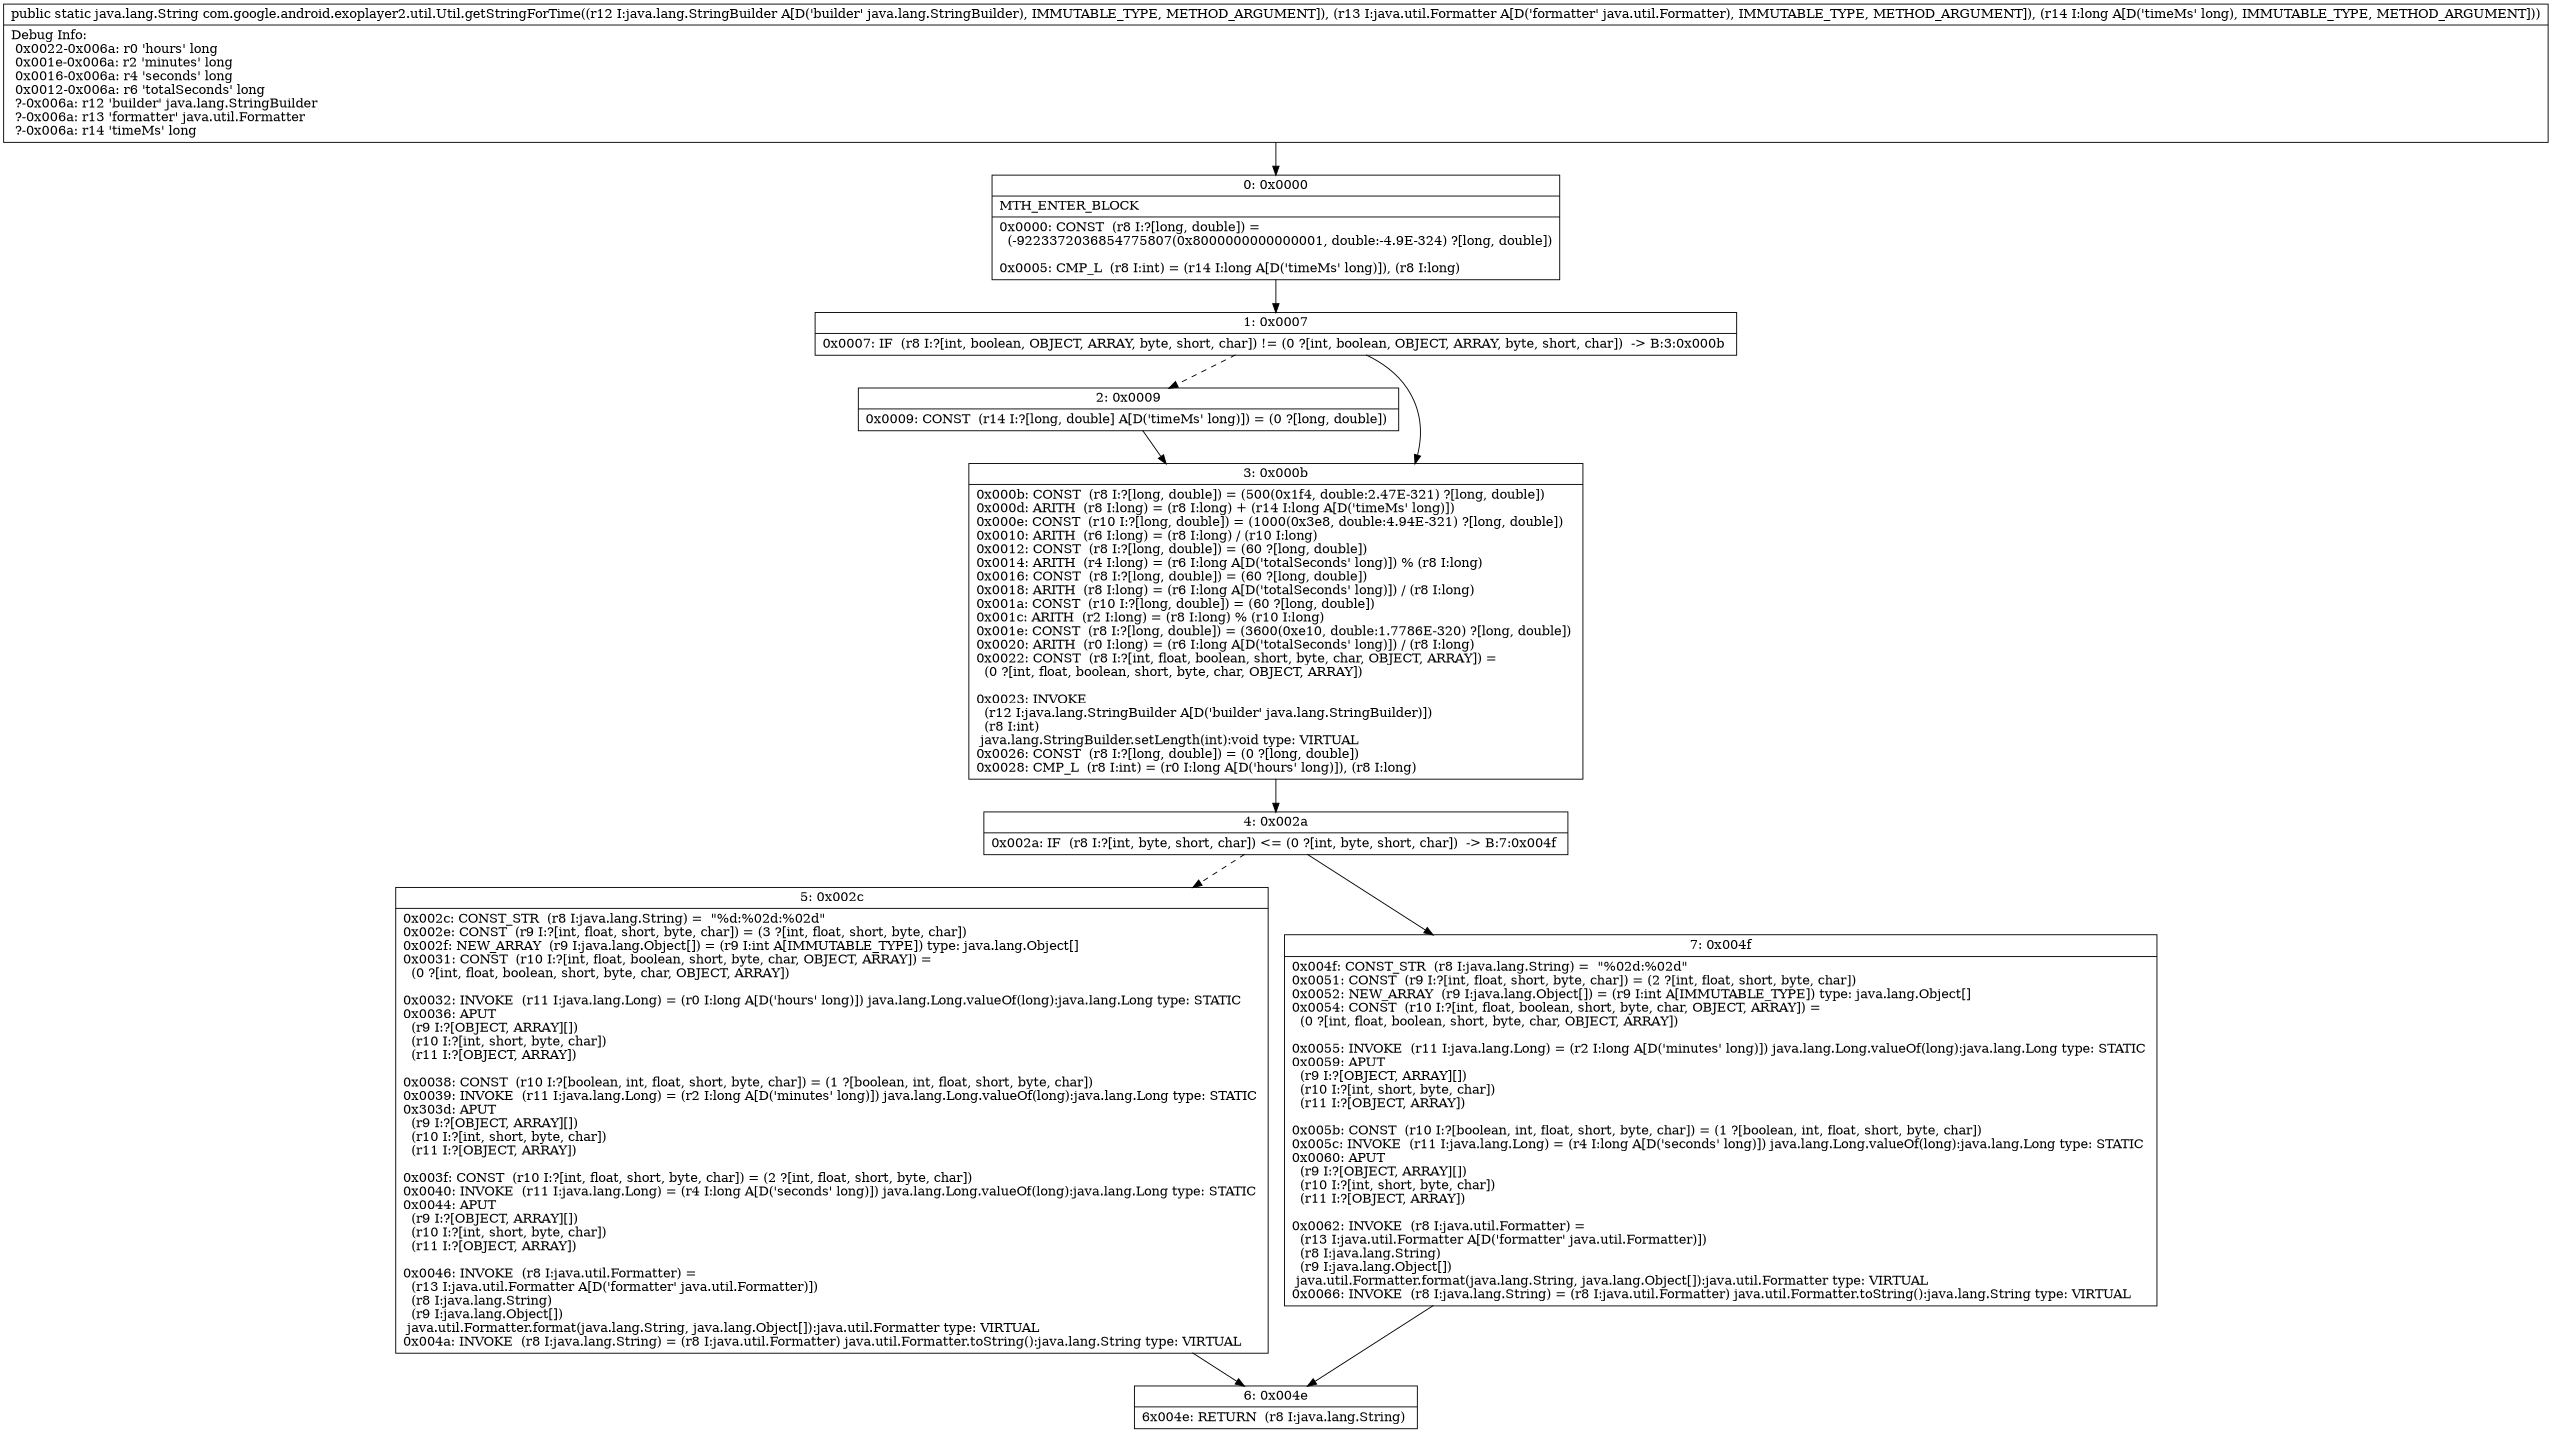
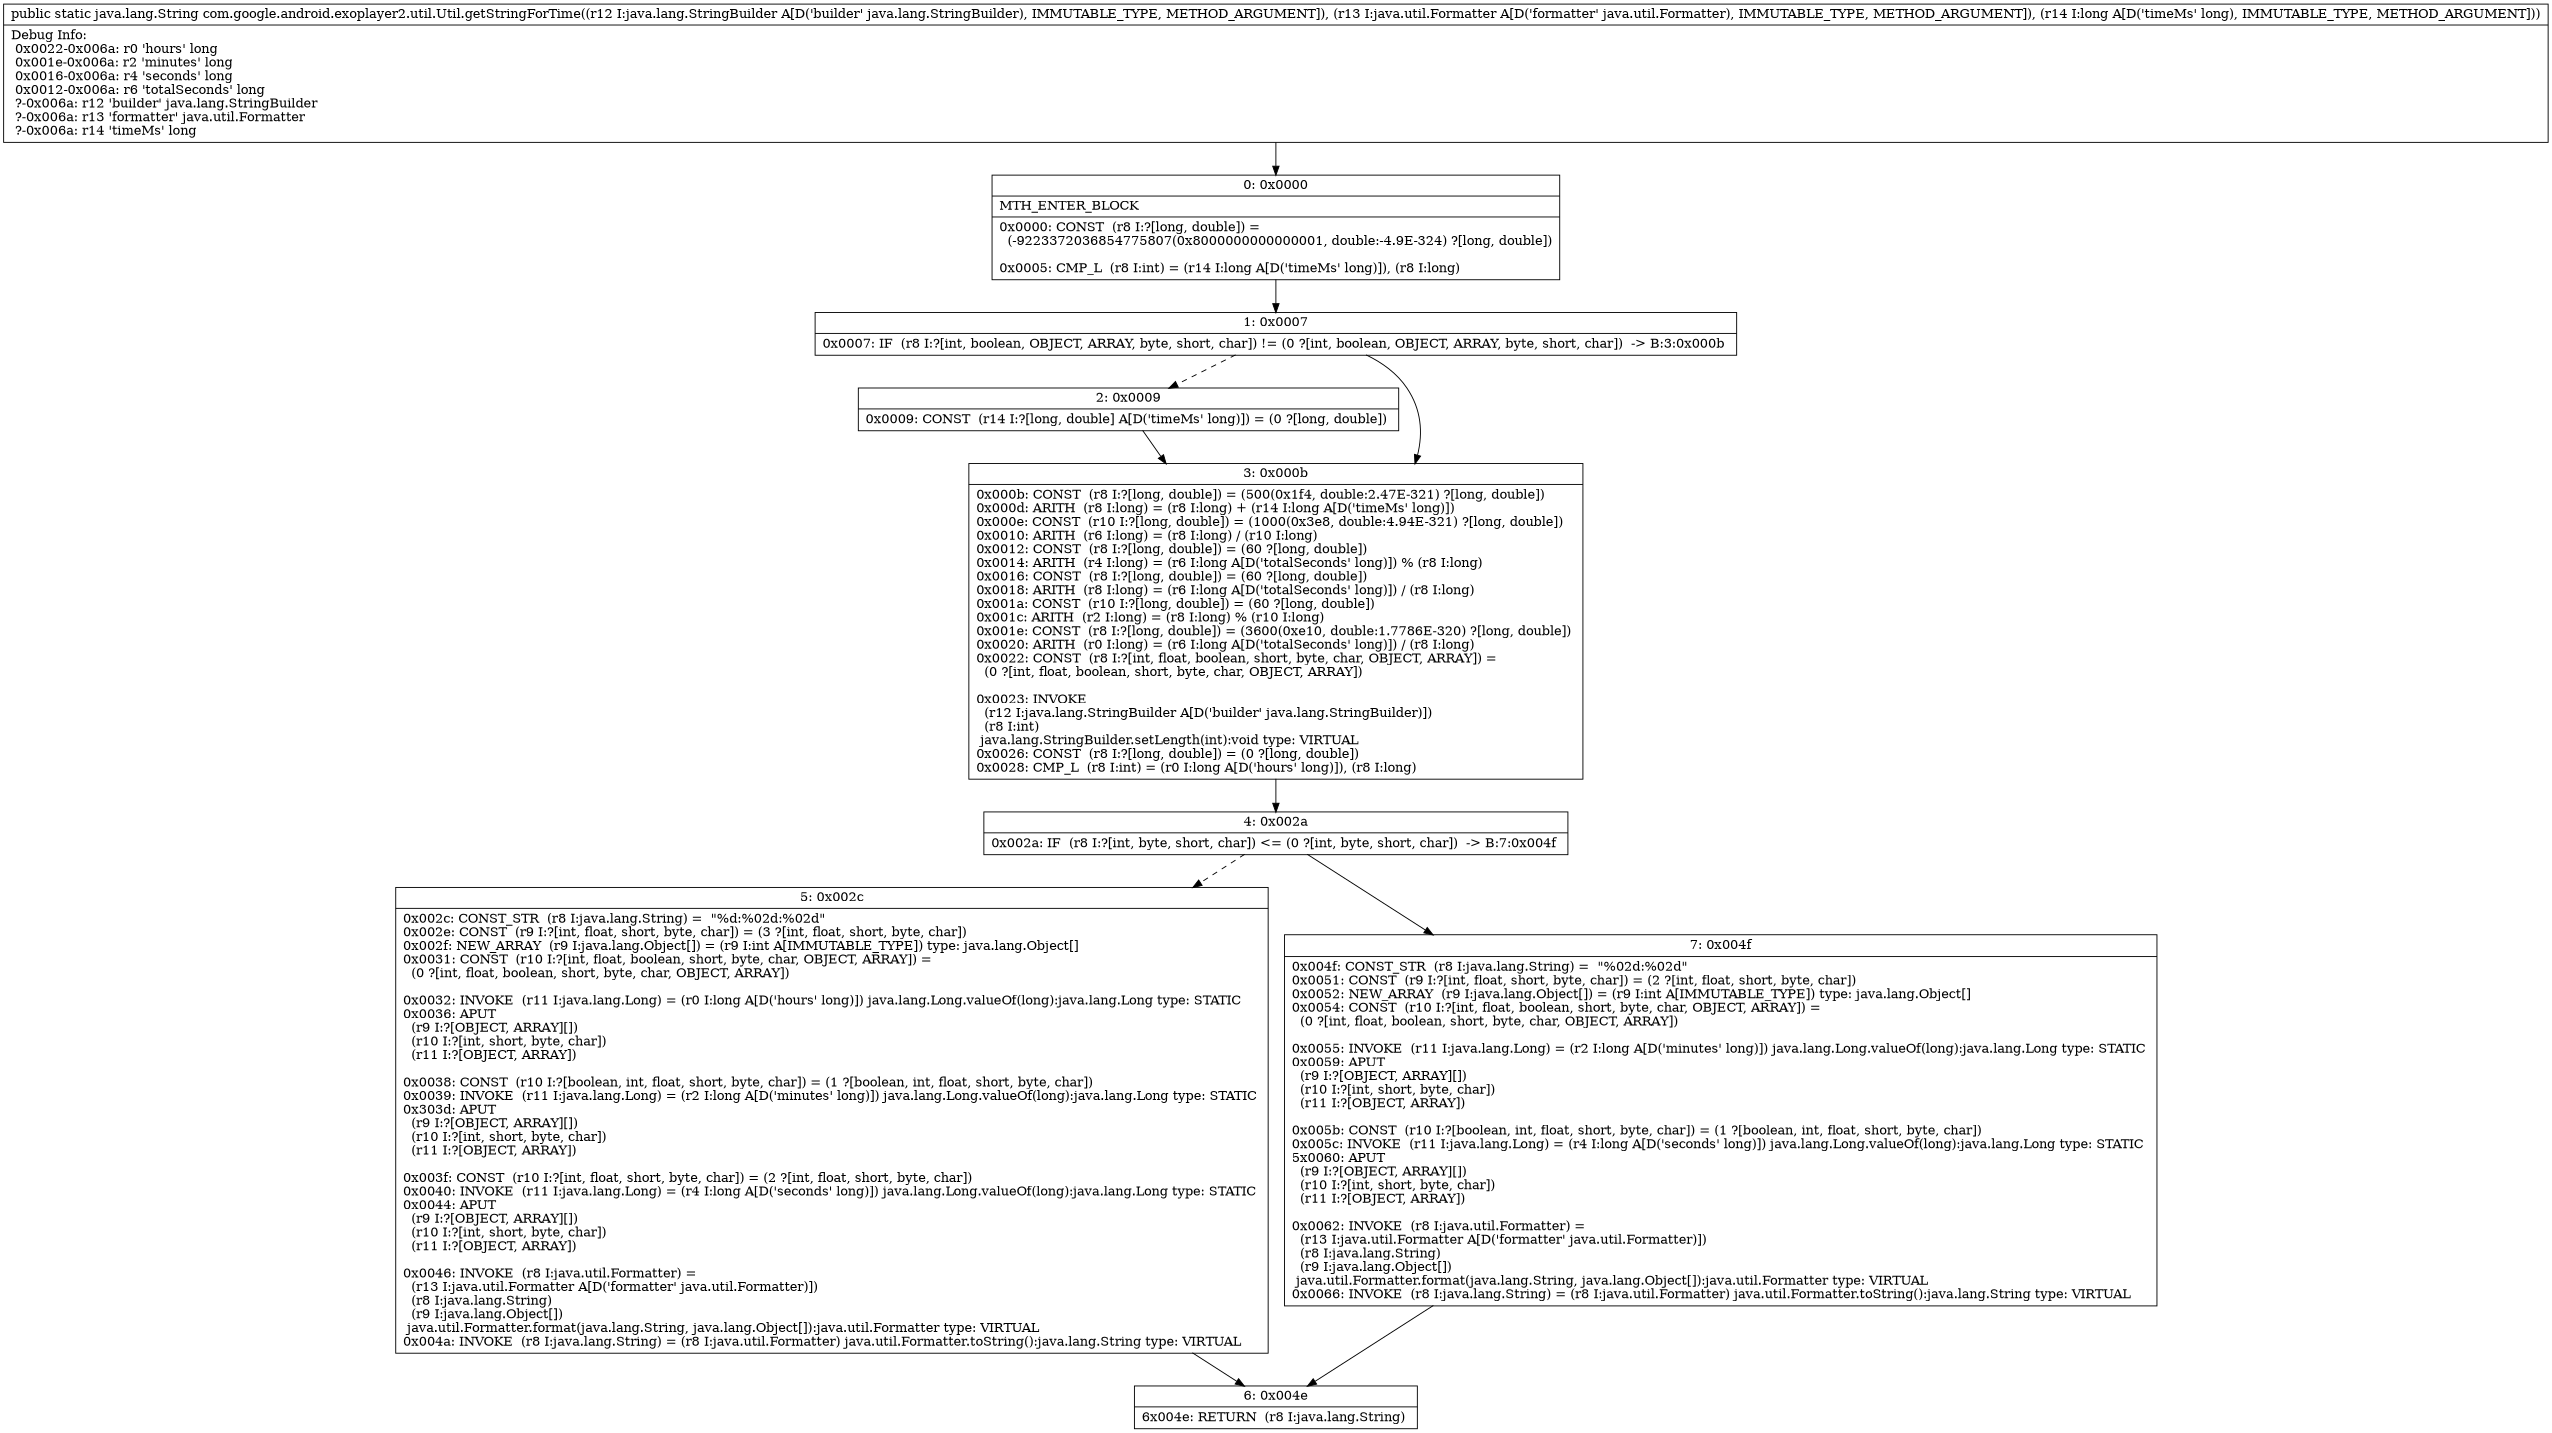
node "7: 0x004f": text "0x0060: APUT" -> "5x0060: APUT"
